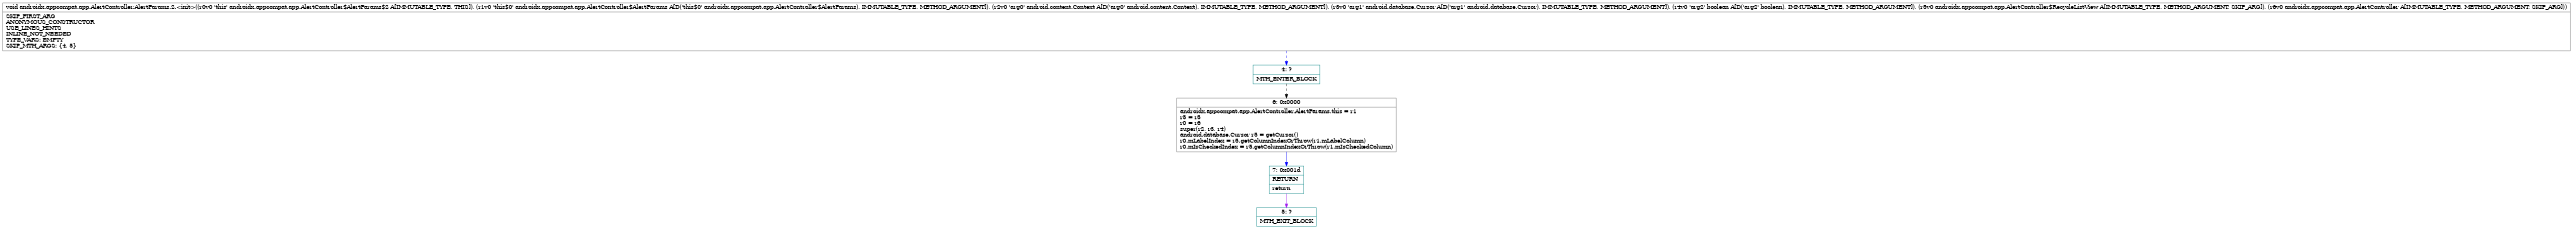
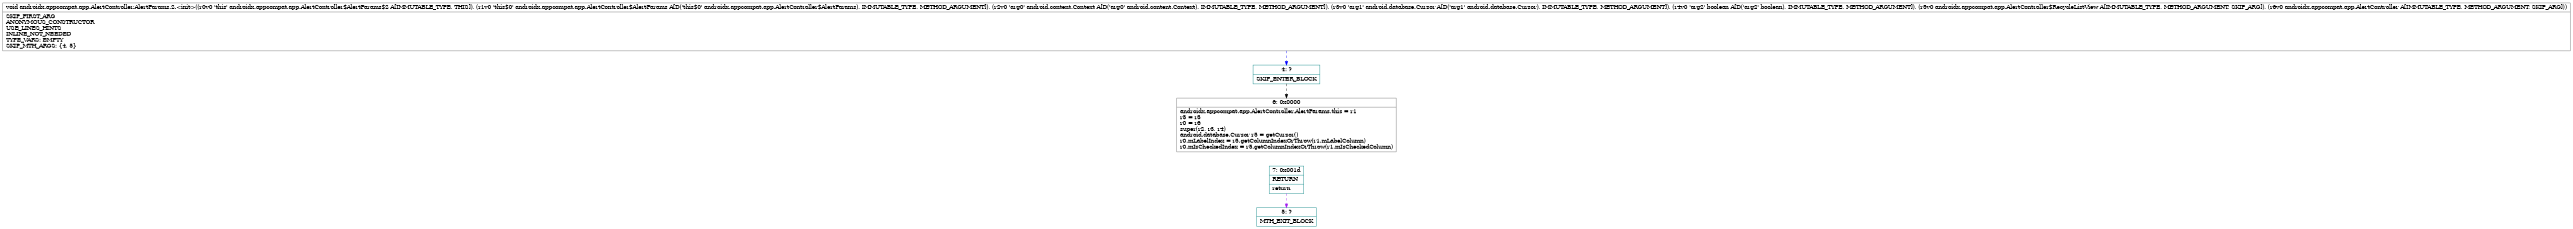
node "4: ?": text "MTH_ENTER_BLOCK" -> "SKIP_ENTER_BLOCK"
edge "6: 0x0000" -> "7: 0x001d": removed
edge "7: 0x001d" -> "5: ?": style solid -> dashed
